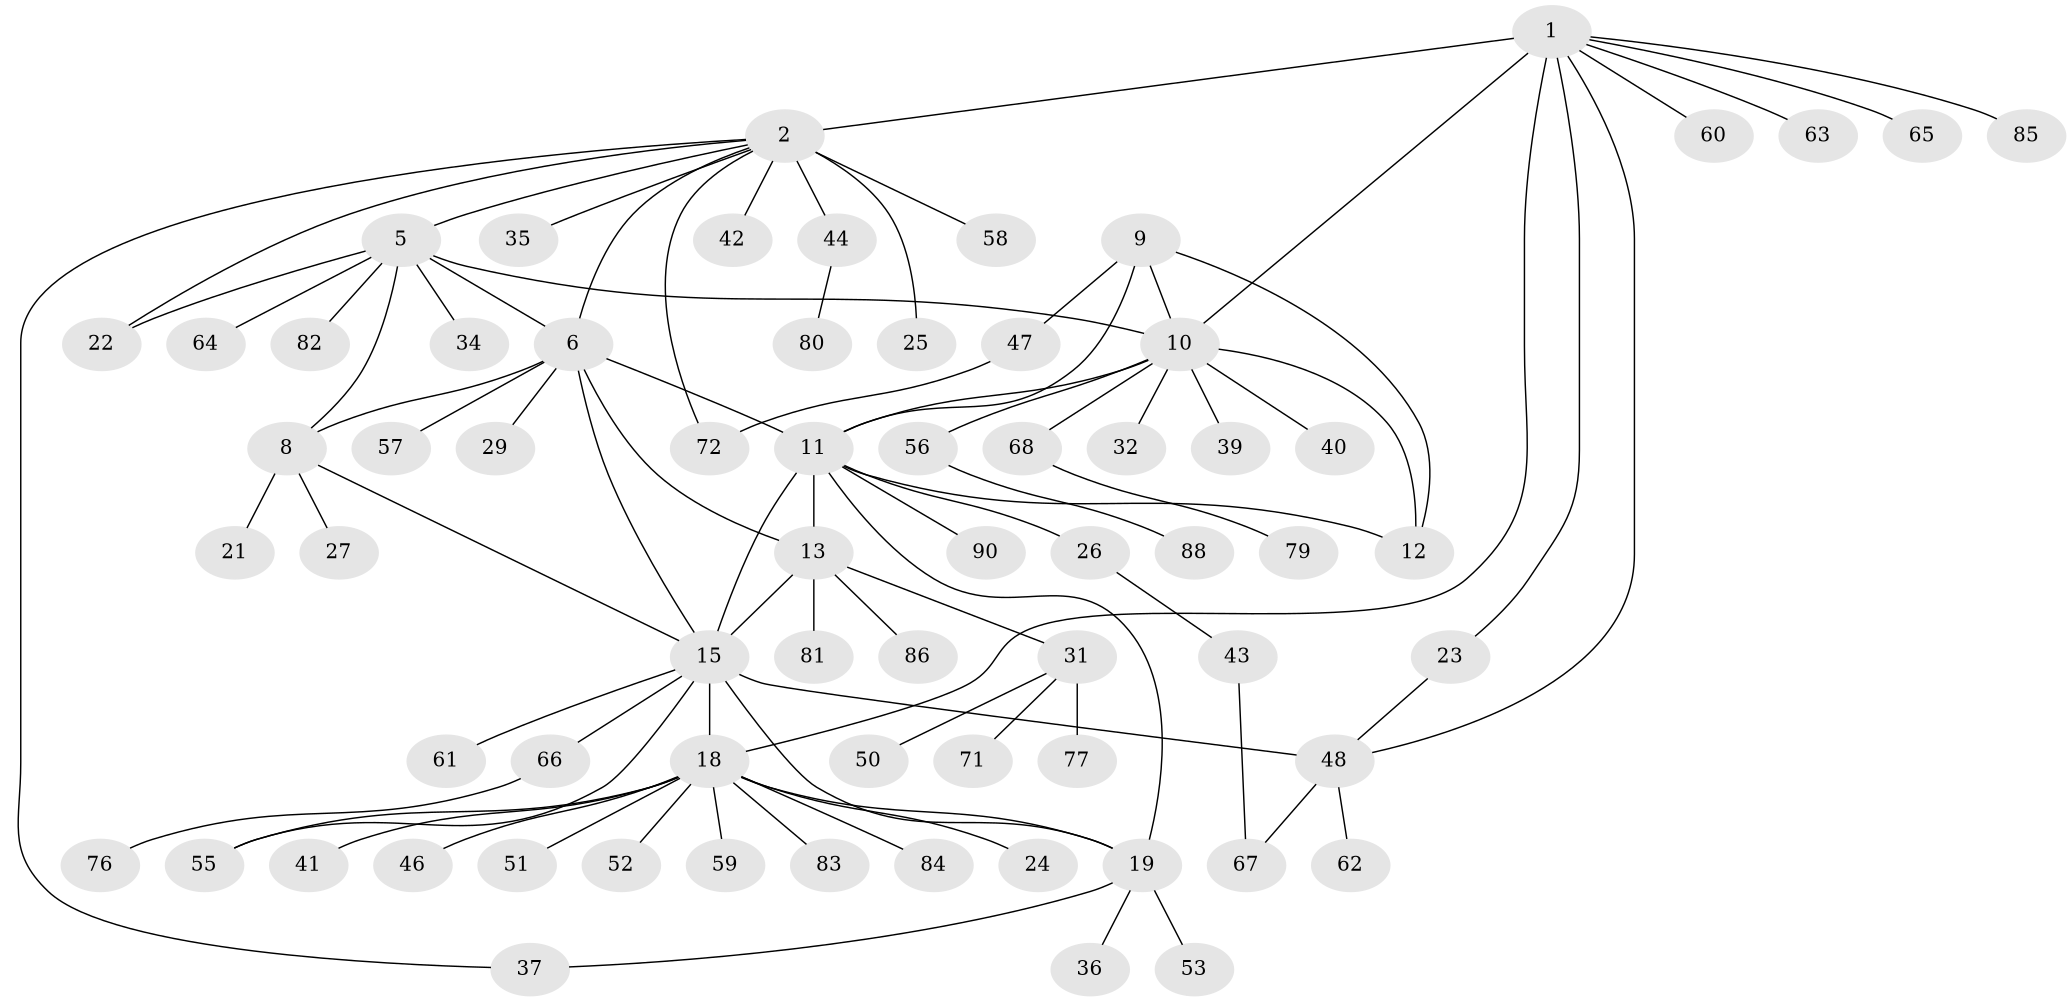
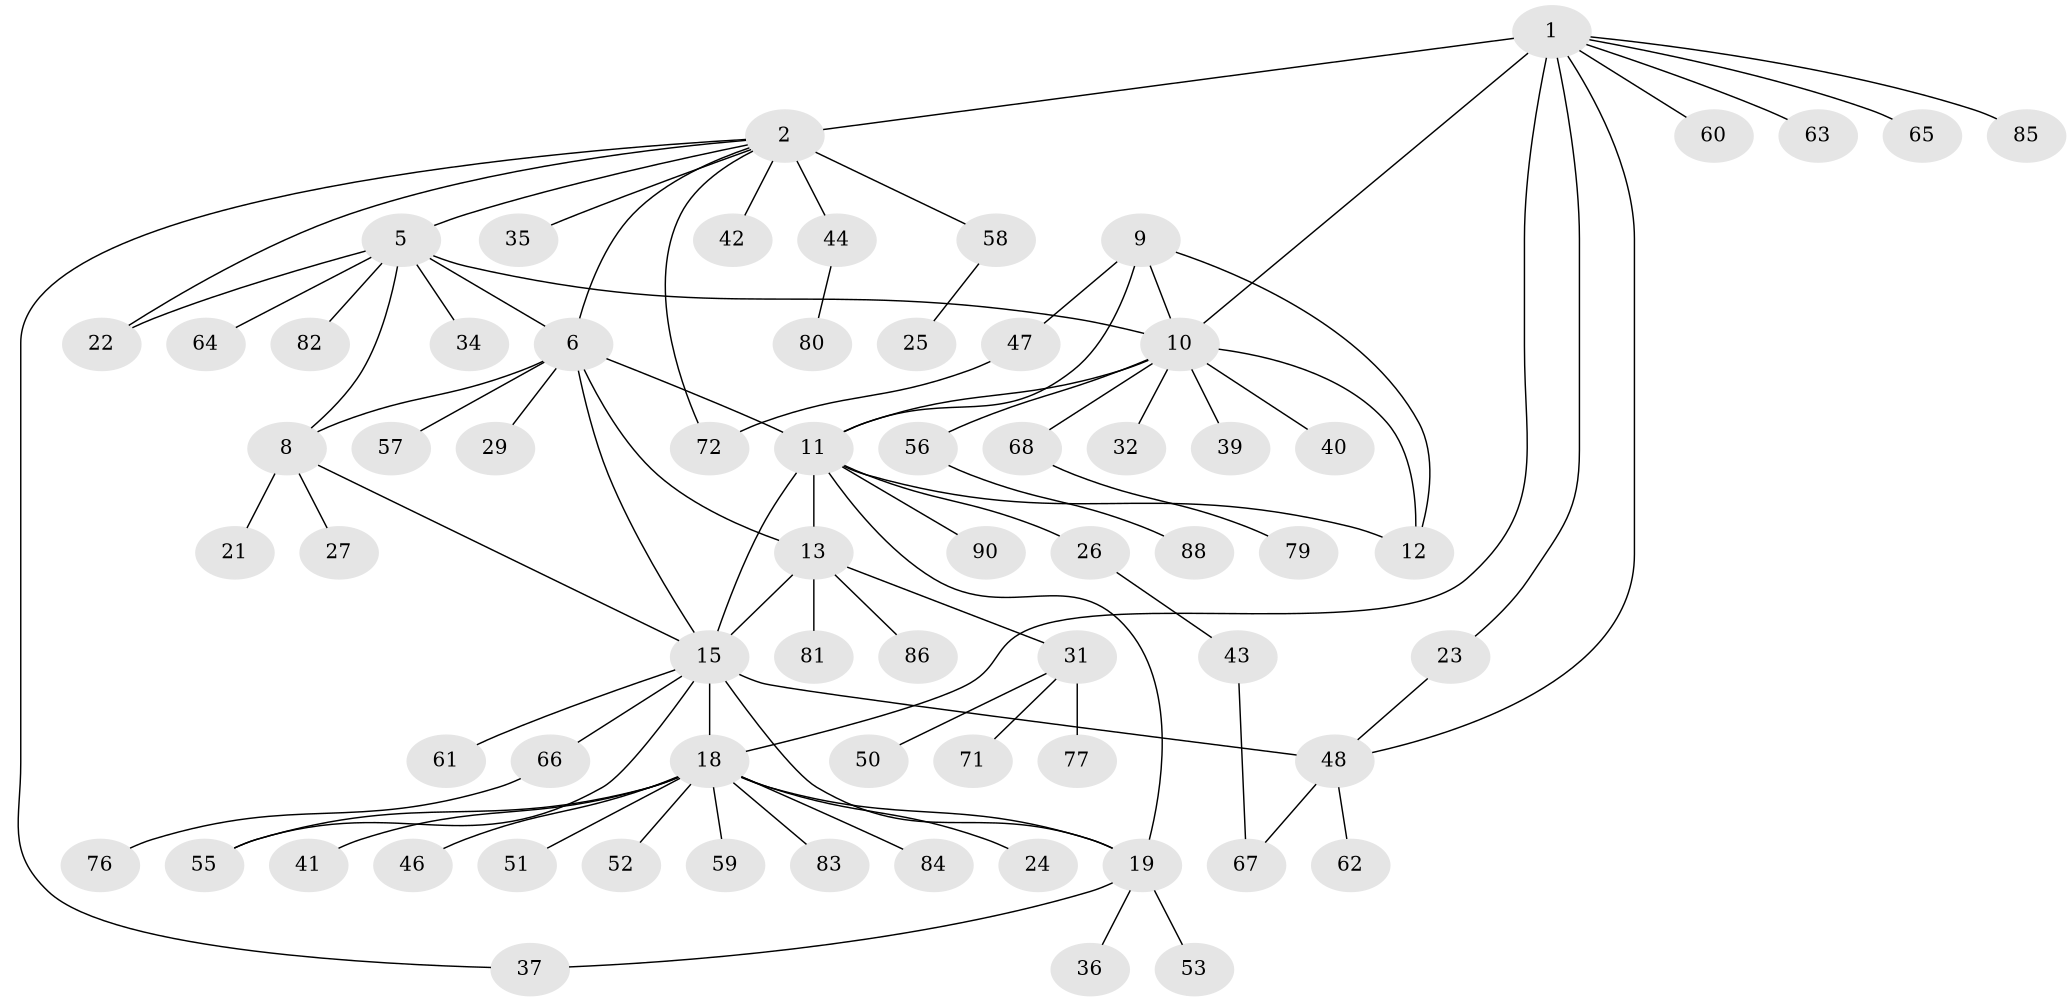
edge "2" -- "25": now "58" -- "25"
